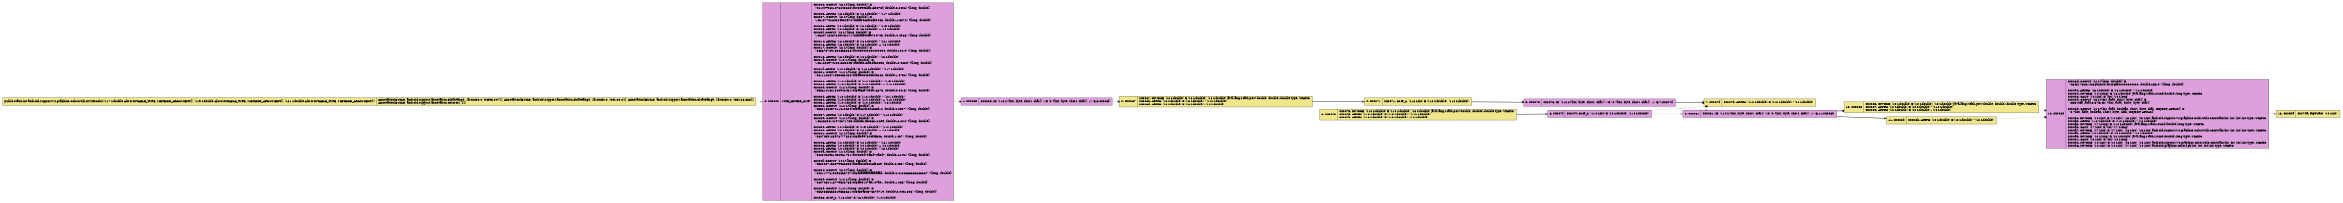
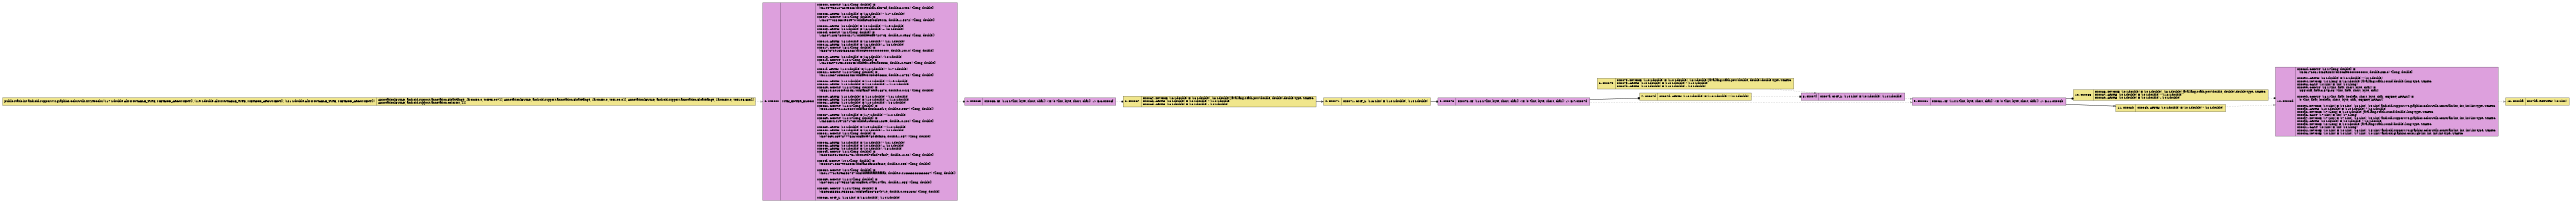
node "0: 0x0000": text "MTH_ENTER_CMP" -> "MTH_ENTER_BLOCK"
edge "8: 0x007f" -> "7: 0x007d": reversed
edge "6: 0x0075" -> "8: 0x007f": style bold -> dotted
edge "11: 0x008b" -> "12: 0x008d": arrowhead box -> onormal
